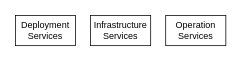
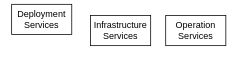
node "Deployment Services": moved (45, 30) -> (42, 19)
